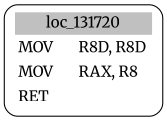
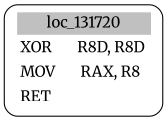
node "loc_131720": text "MOV        R8D, R8D" -> "XOR        R8D, R8D"
